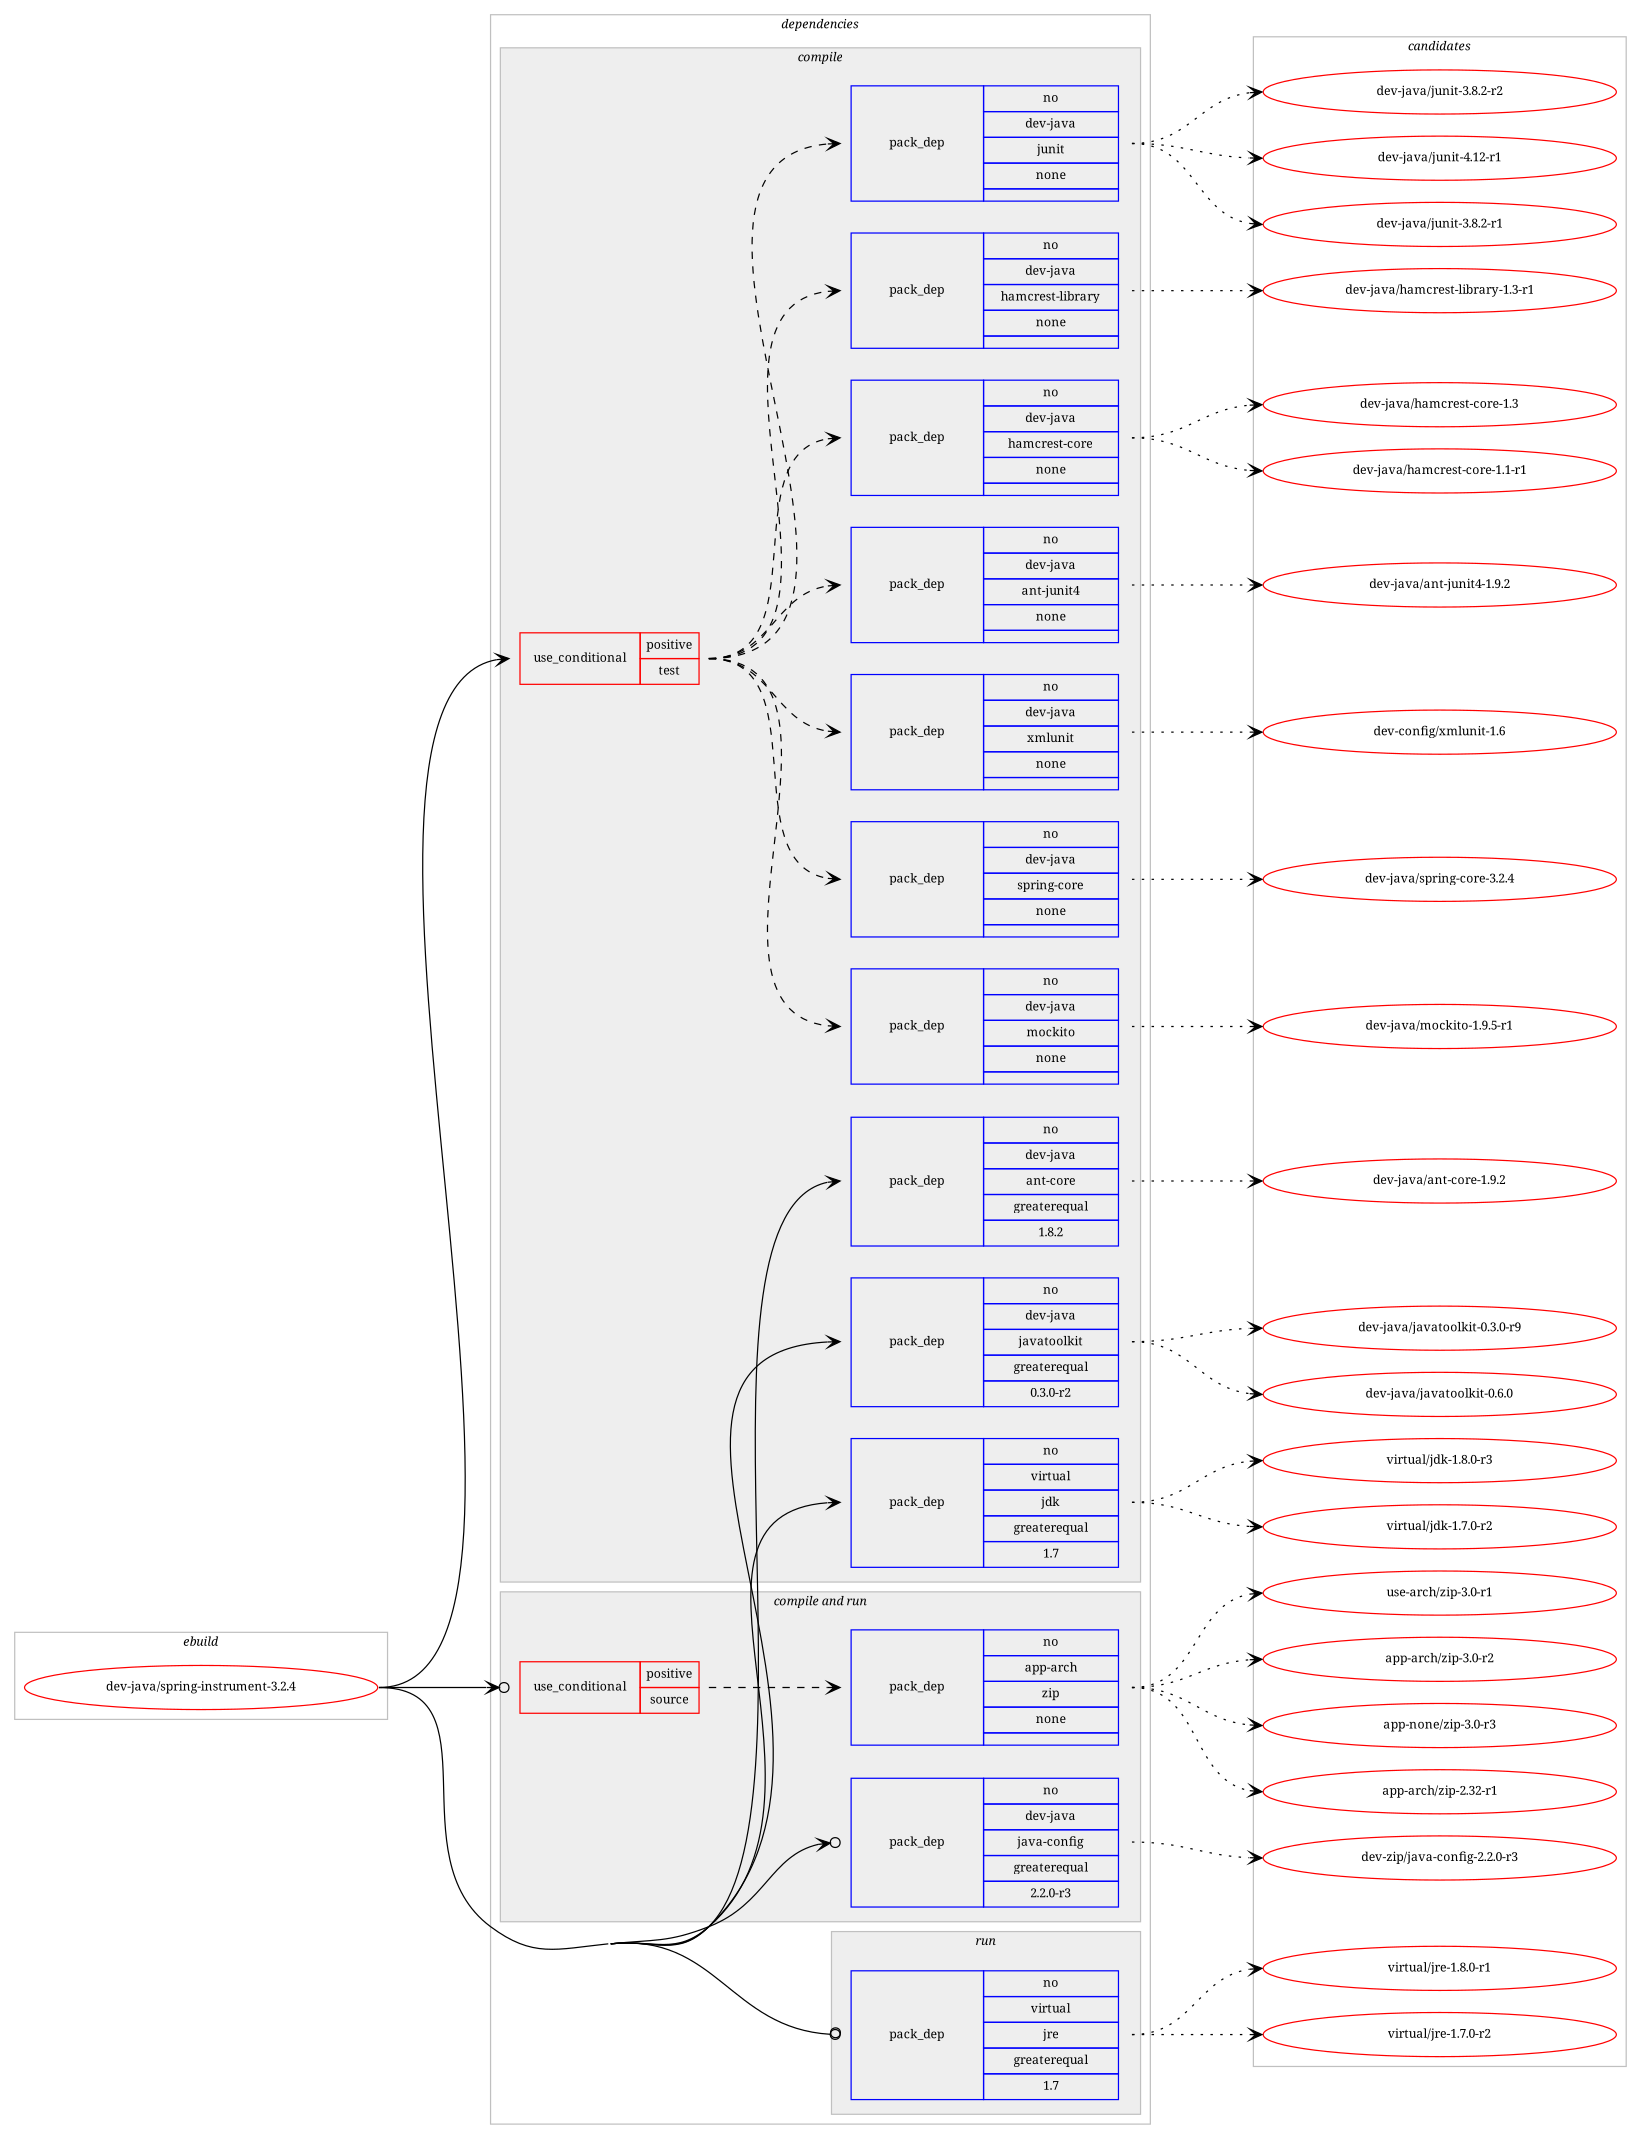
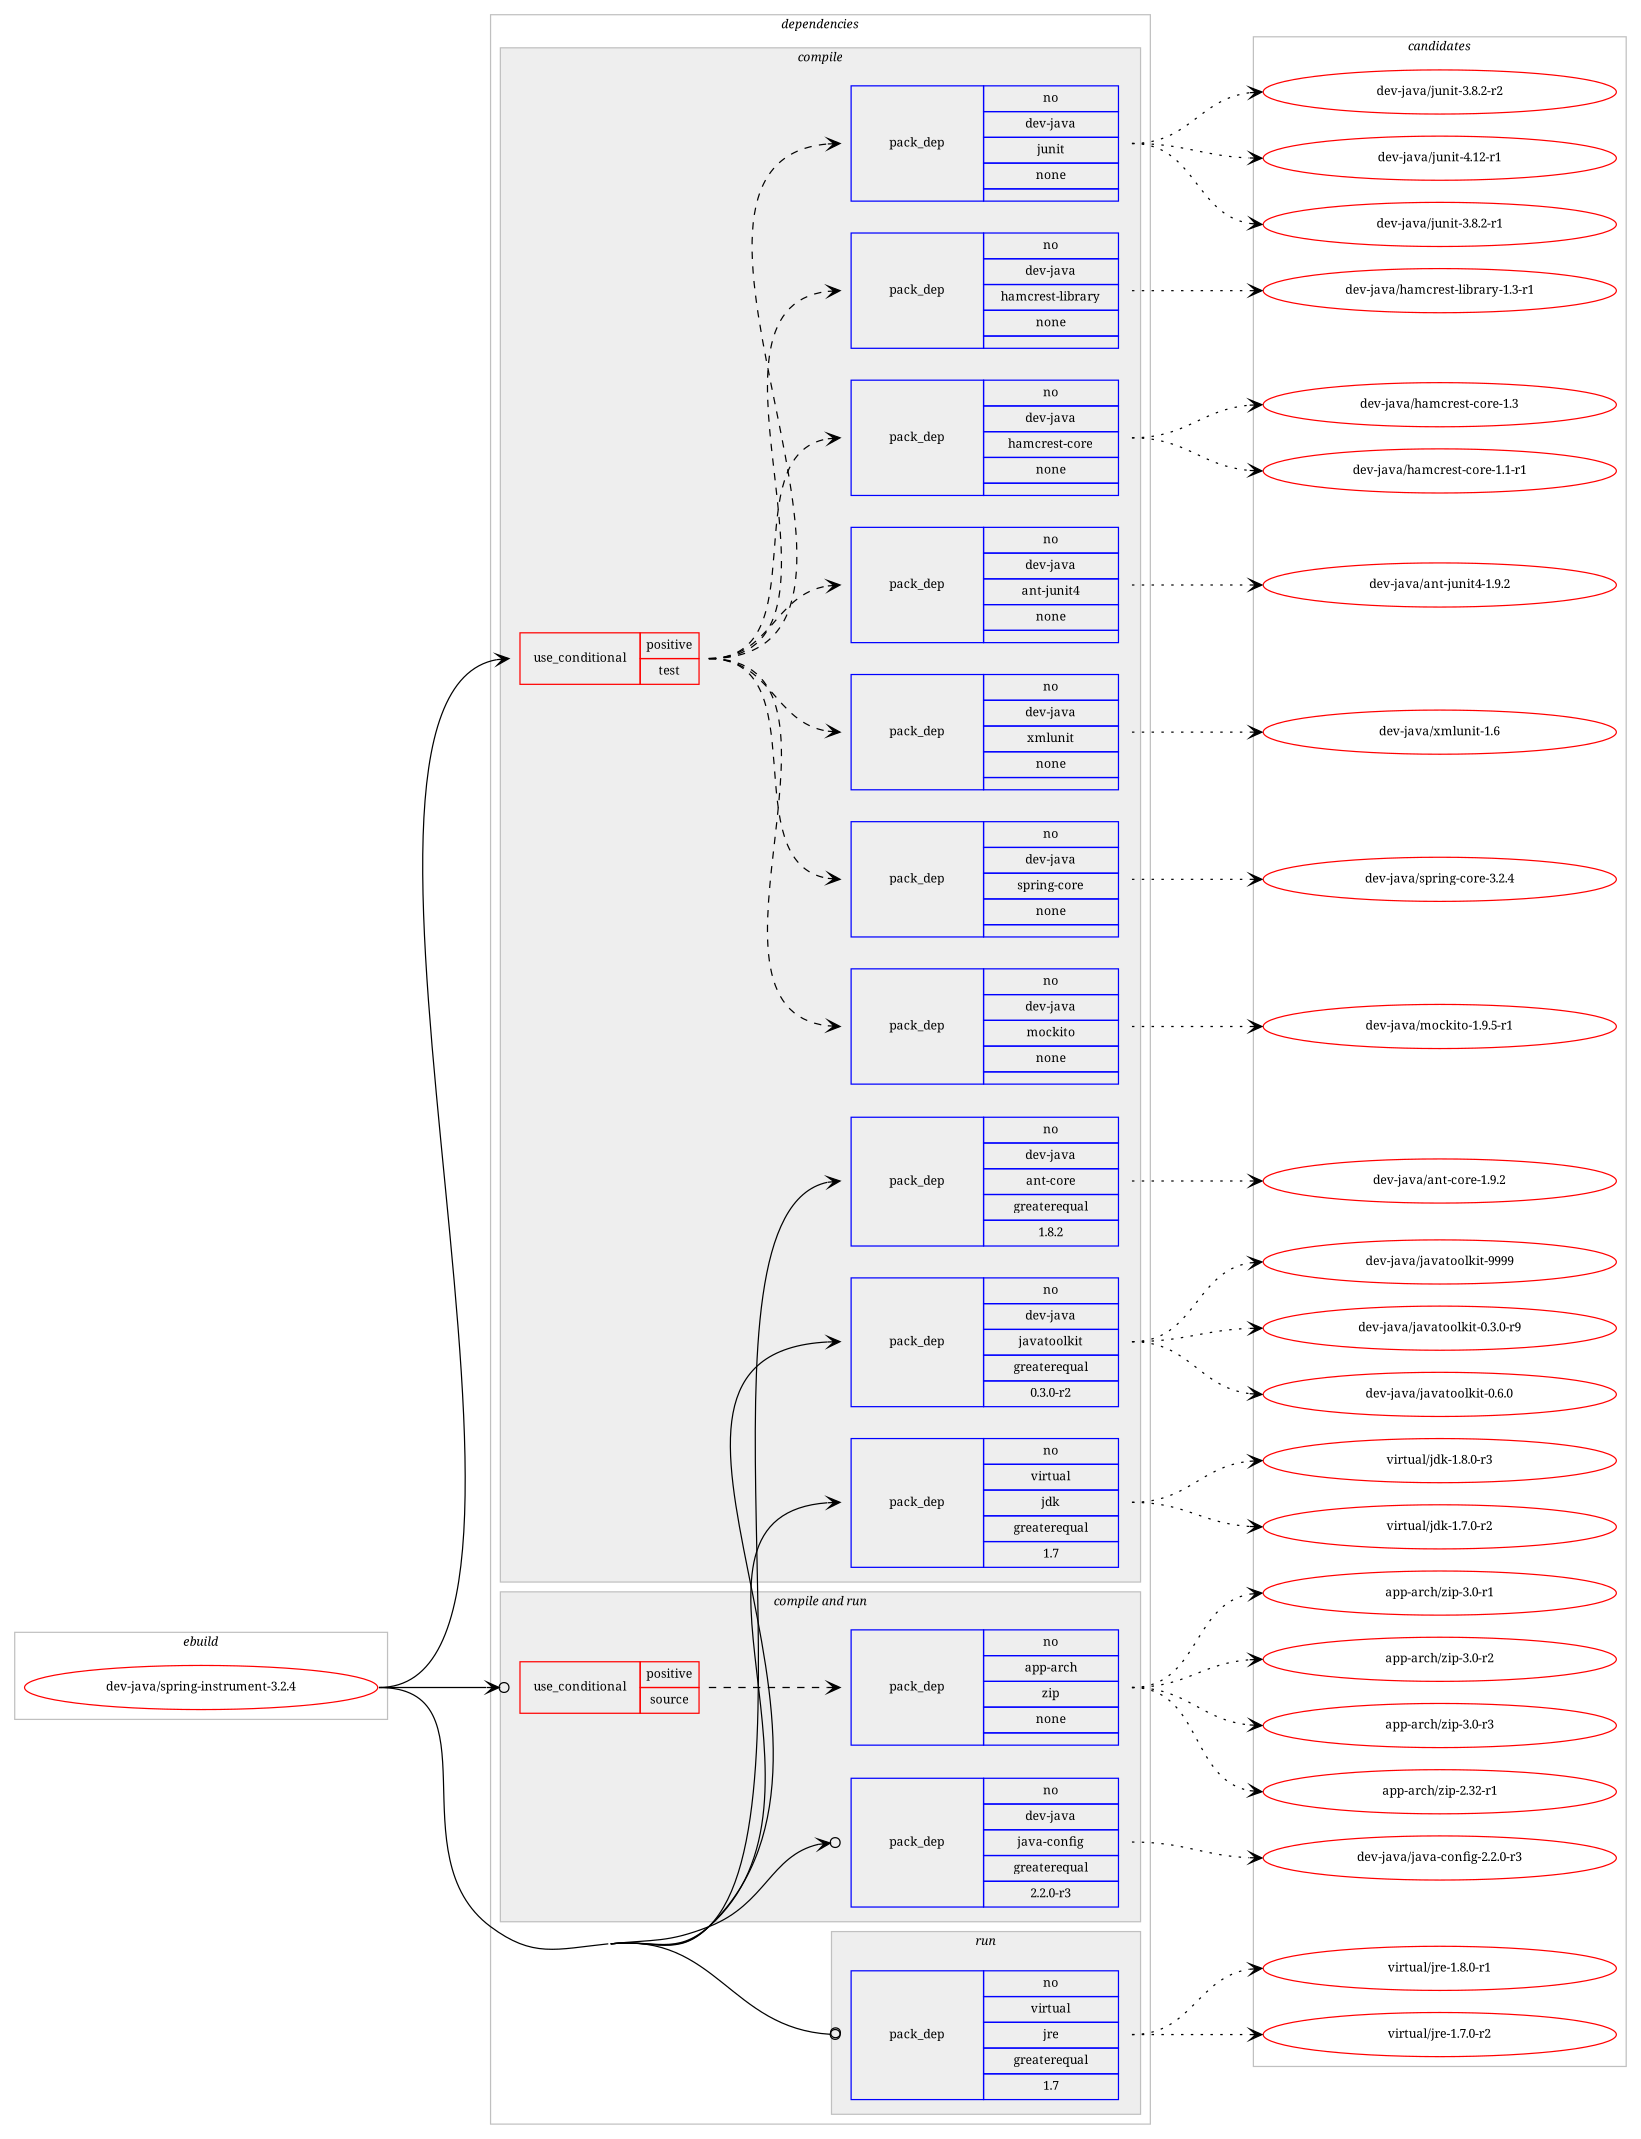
node "dev-config/xmlunit-1.6": label "dev-config/xmlunit-1.6" -> "dev-java/xmlunit-1.6"
node "dev-java/javatoolkit-9999": added
node "use-arch/zip-3.0-r1": label "use-arch/zip-3.0-r1" -> "app-arch/zip-3.0-r1"
node "app-none/zip-3.0-r3": label "app-none/zip-3.0-r3" -> "app-arch/zip-3.0-r3"
node "dev-zip/java-config-2.2.0-r3": label "dev-zip/java-config-2.2.0-r3" -> "dev-java/java-config-2.2.0-r3"
